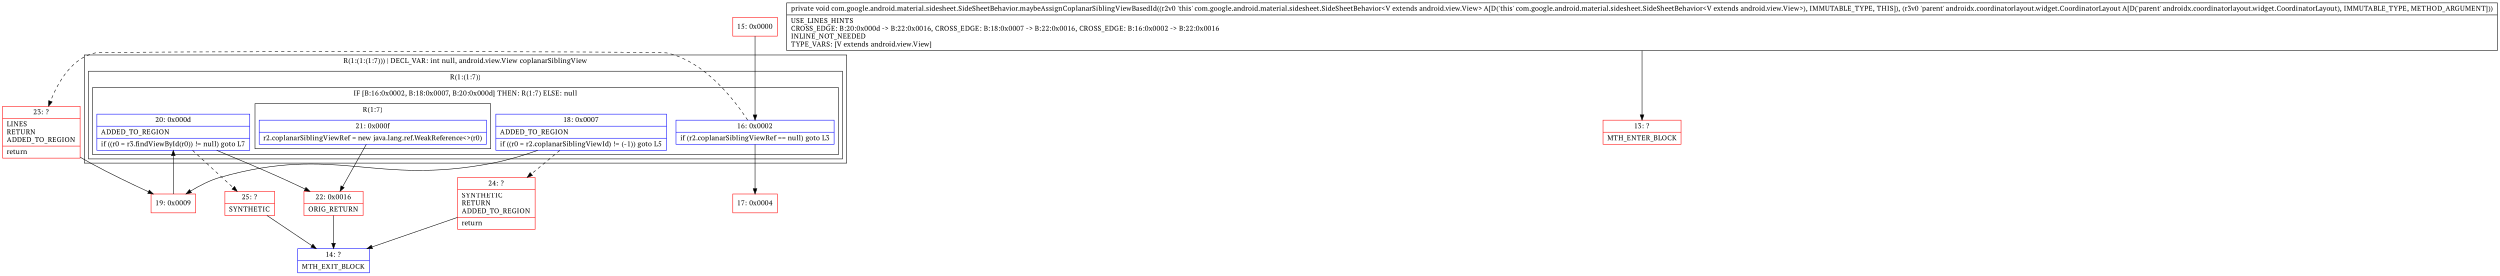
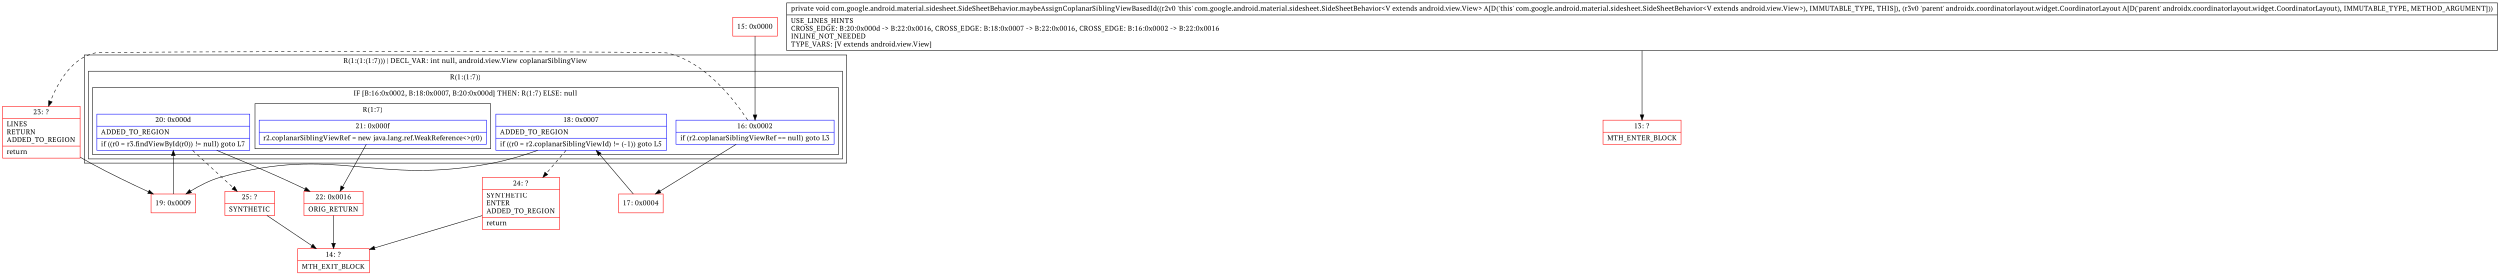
edge "17: 0x0004" -> "18: 0x0007": added
node "24: ?": text "RETURN" -> "ENTER"
node "14: ?": color blue -> red
